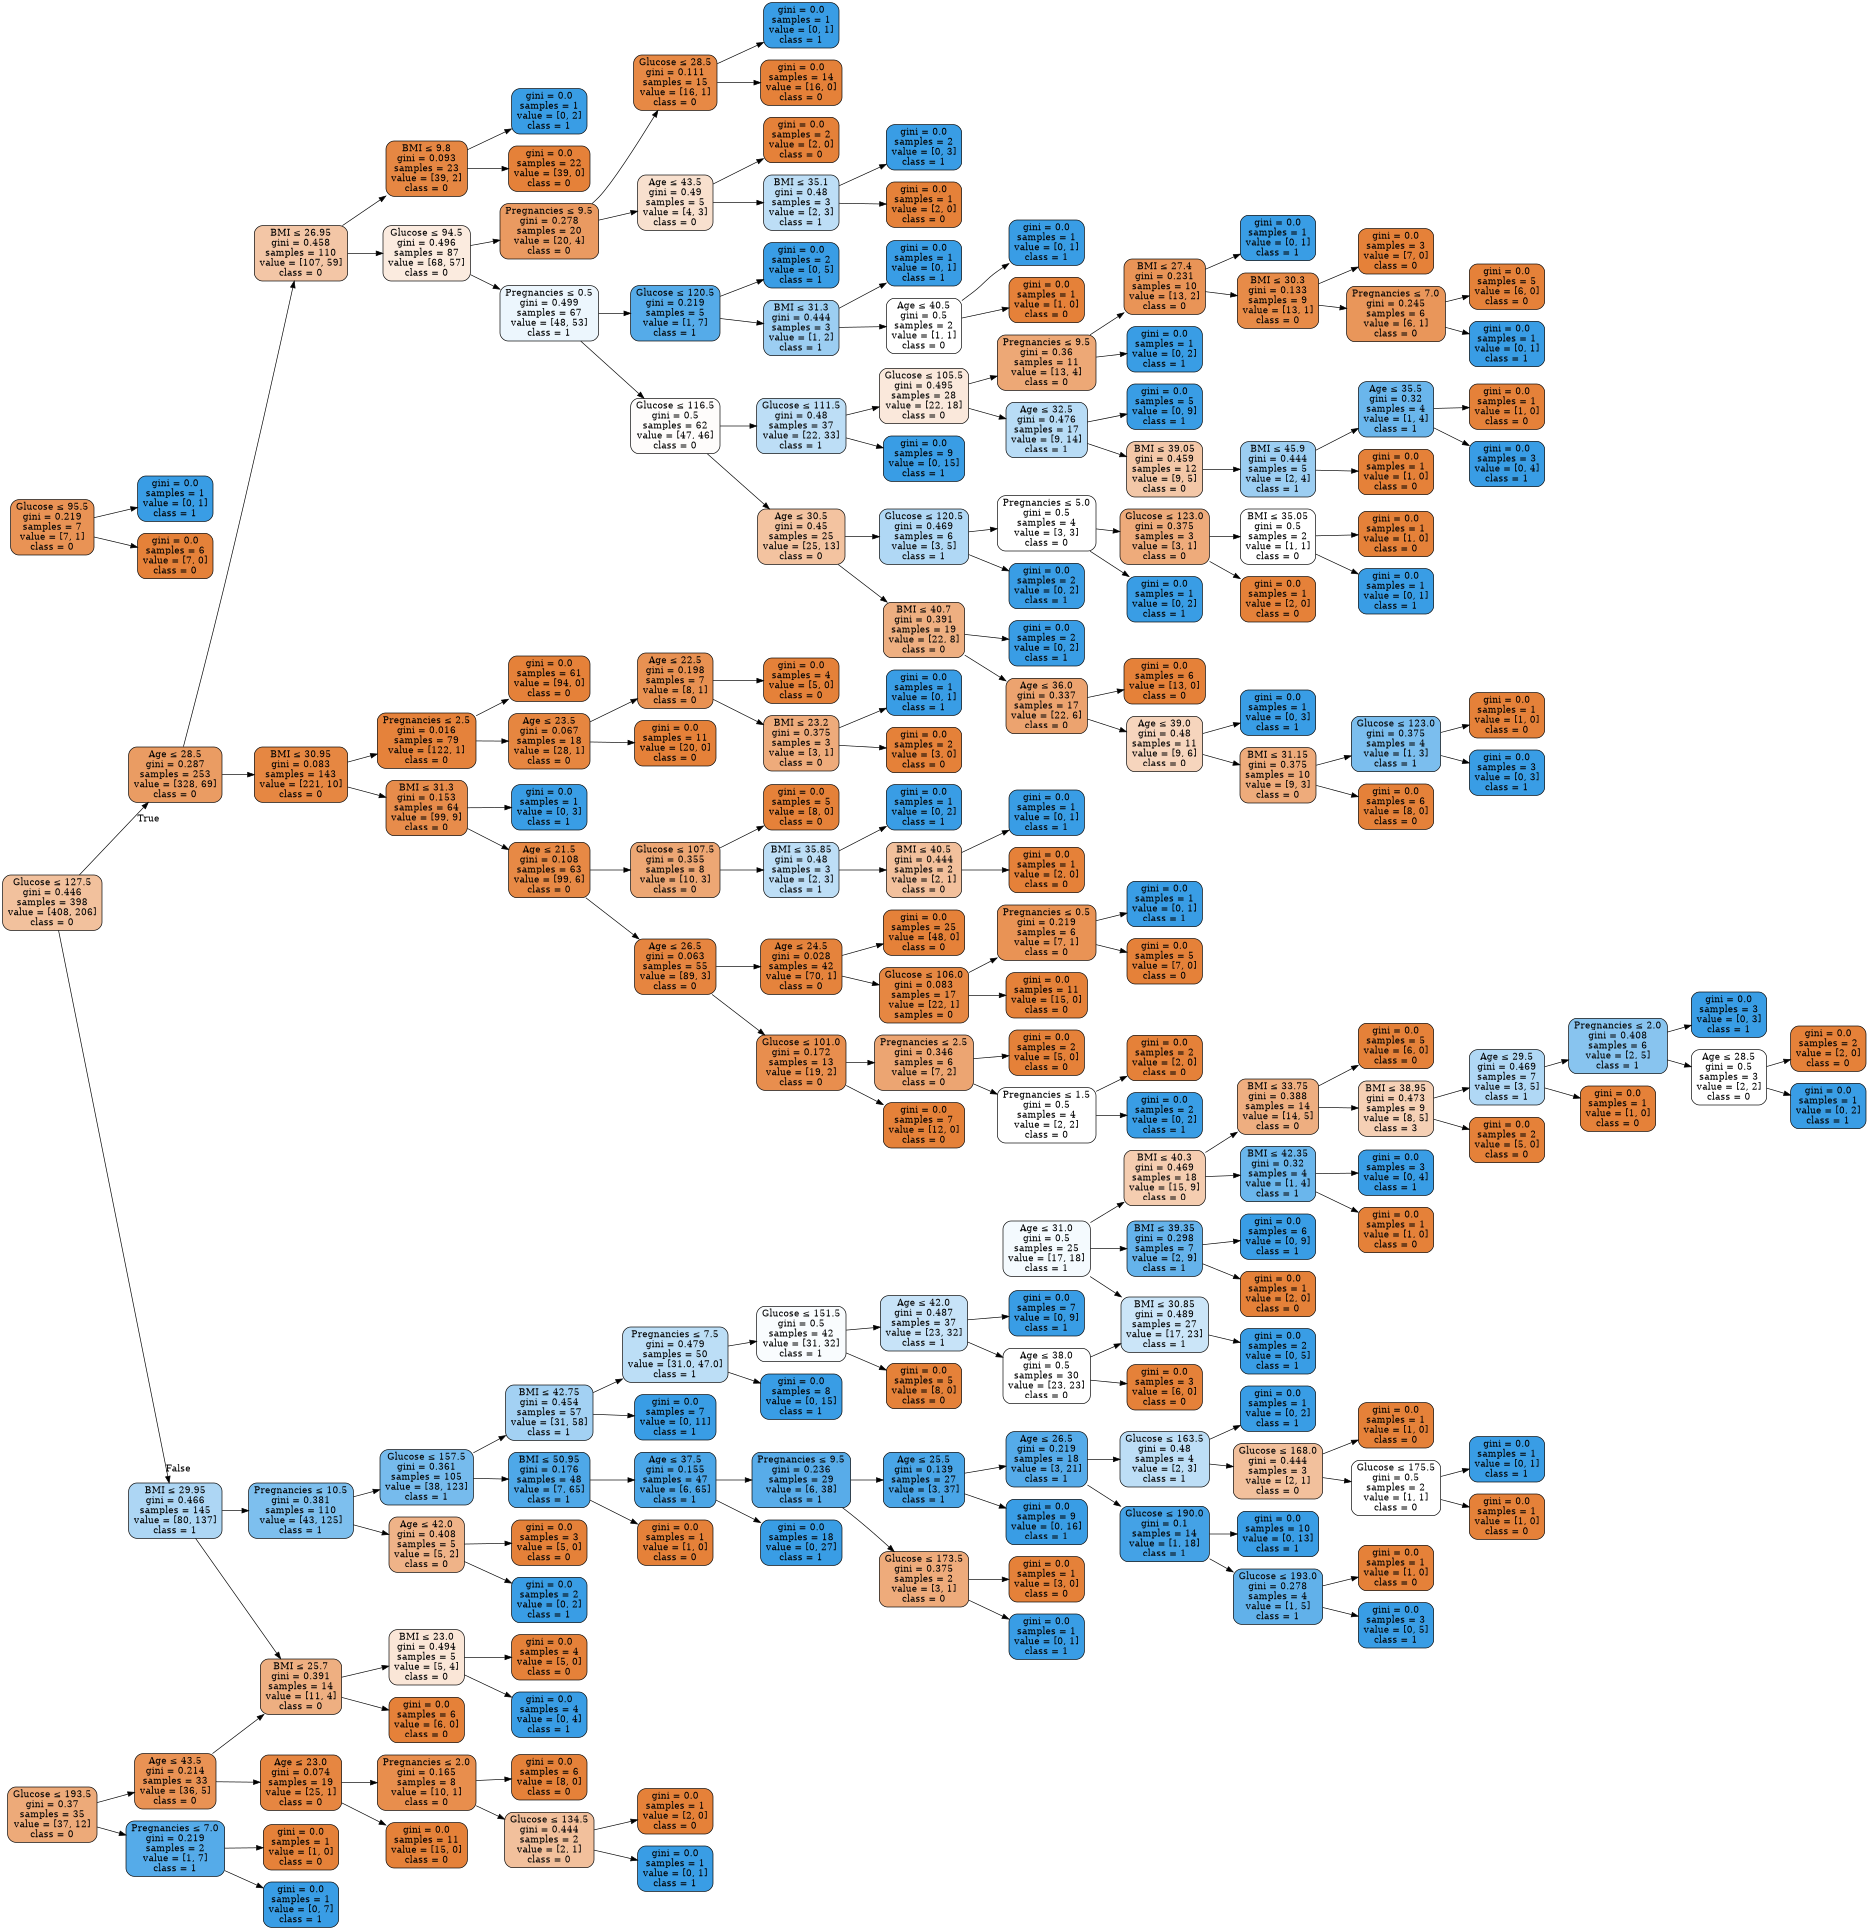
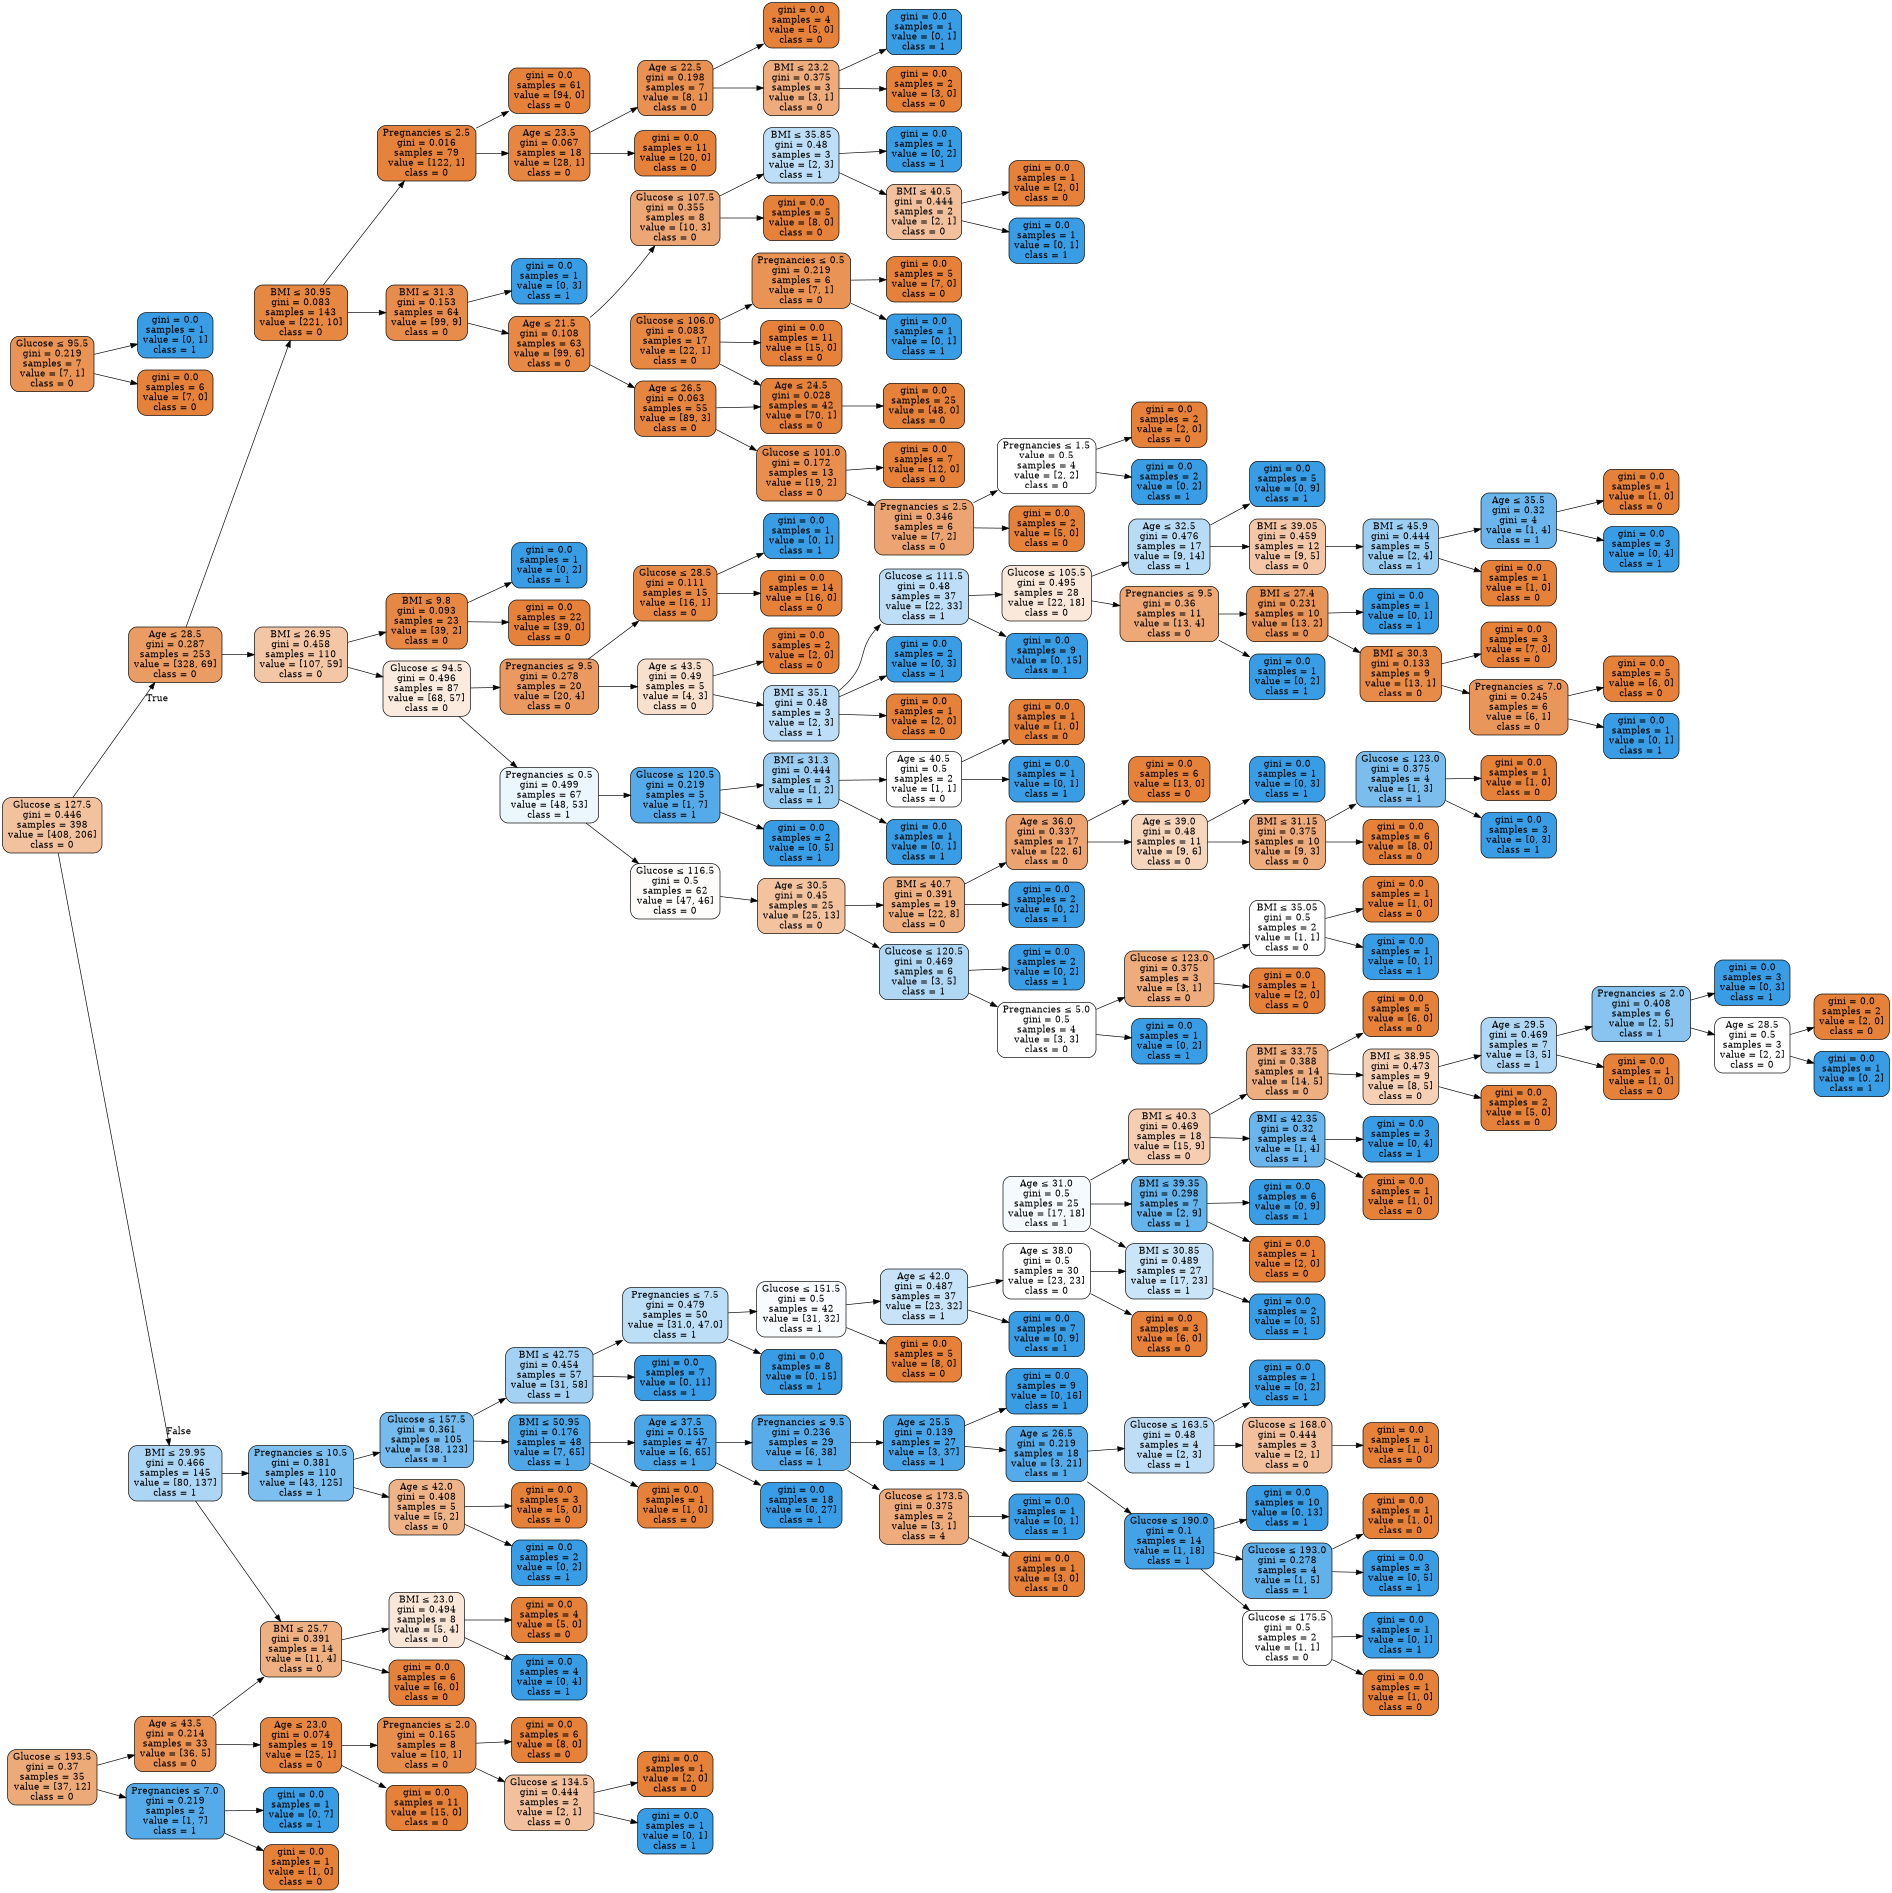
node "Age ≤ 35.5": text "samples = 4" -> "gini = 4"
edge "Glucose ≤ 116.5" -> "Glucose ≤ 111.5": now "BMI ≤ 35.1" -> "Glucose ≤ 111.5"
edge "Age ≤ 24.5" -> "Glucose ≤ 106.0": reversed
node "Glucose ≤ 106.0": text "samples = 0" -> "class = 0"
node "Pregnancies ≤ 1.5": text "gini = 0.5" -> "value = 0.5"
node "BMI ≤ 38.95": text "class = 3" -> "class = 0"
edge "Glucose ≤ 168.0" -> "Glucose ≤ 175.5": now "Glucose ≤ 190.0" -> "Glucose ≤ 175.5"
node "Glucose ≤ 173.5": text "class = 0" -> "class = 4"
node "BMI ≤ 23.0": text "samples = 5" -> "samples = 8"
